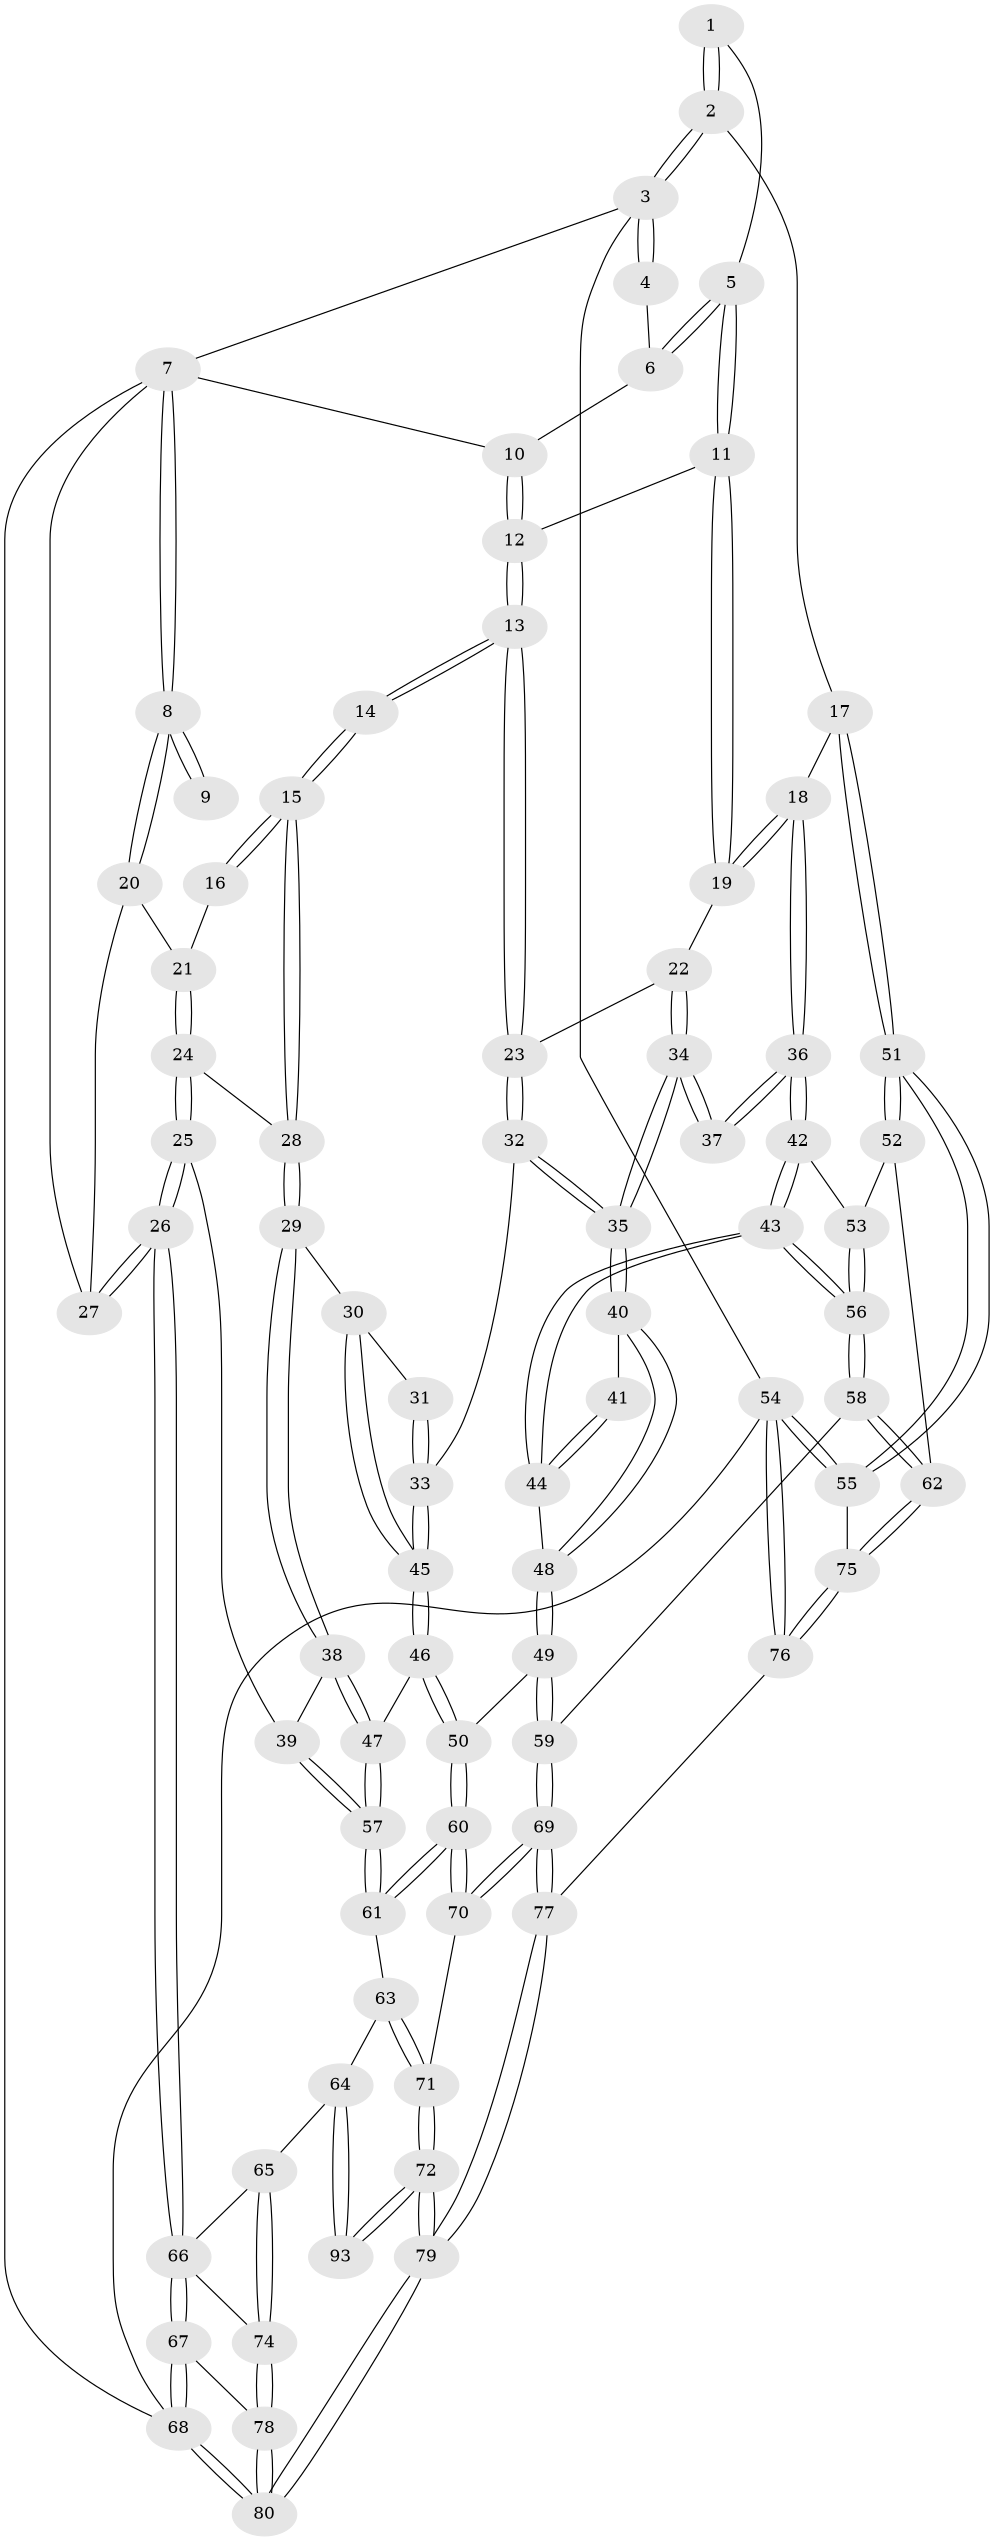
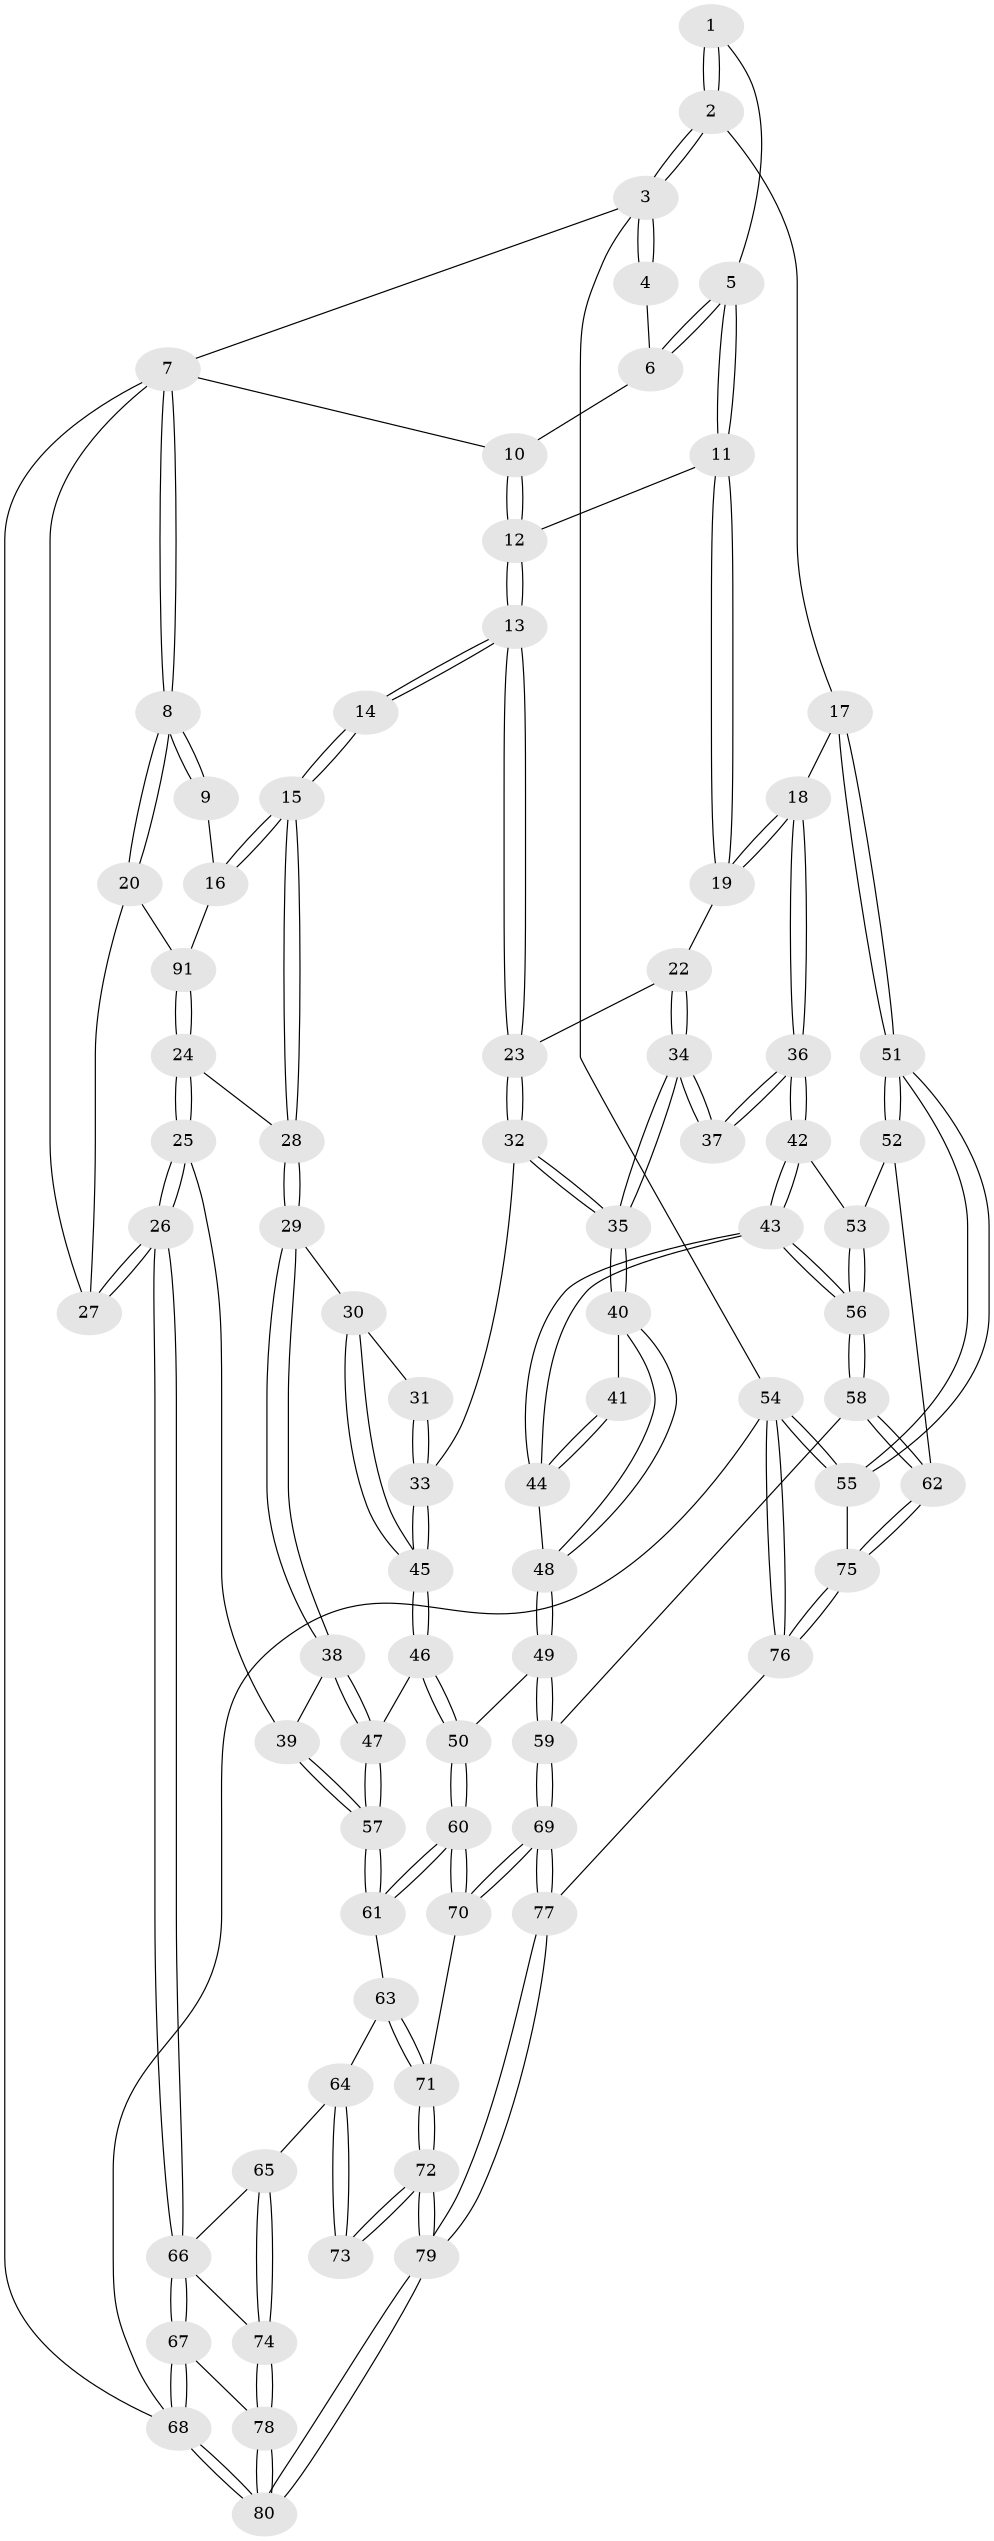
edge "9" -- "16": added
node "21": label "21" -> "91"
node "93": label "93" -> "73"
